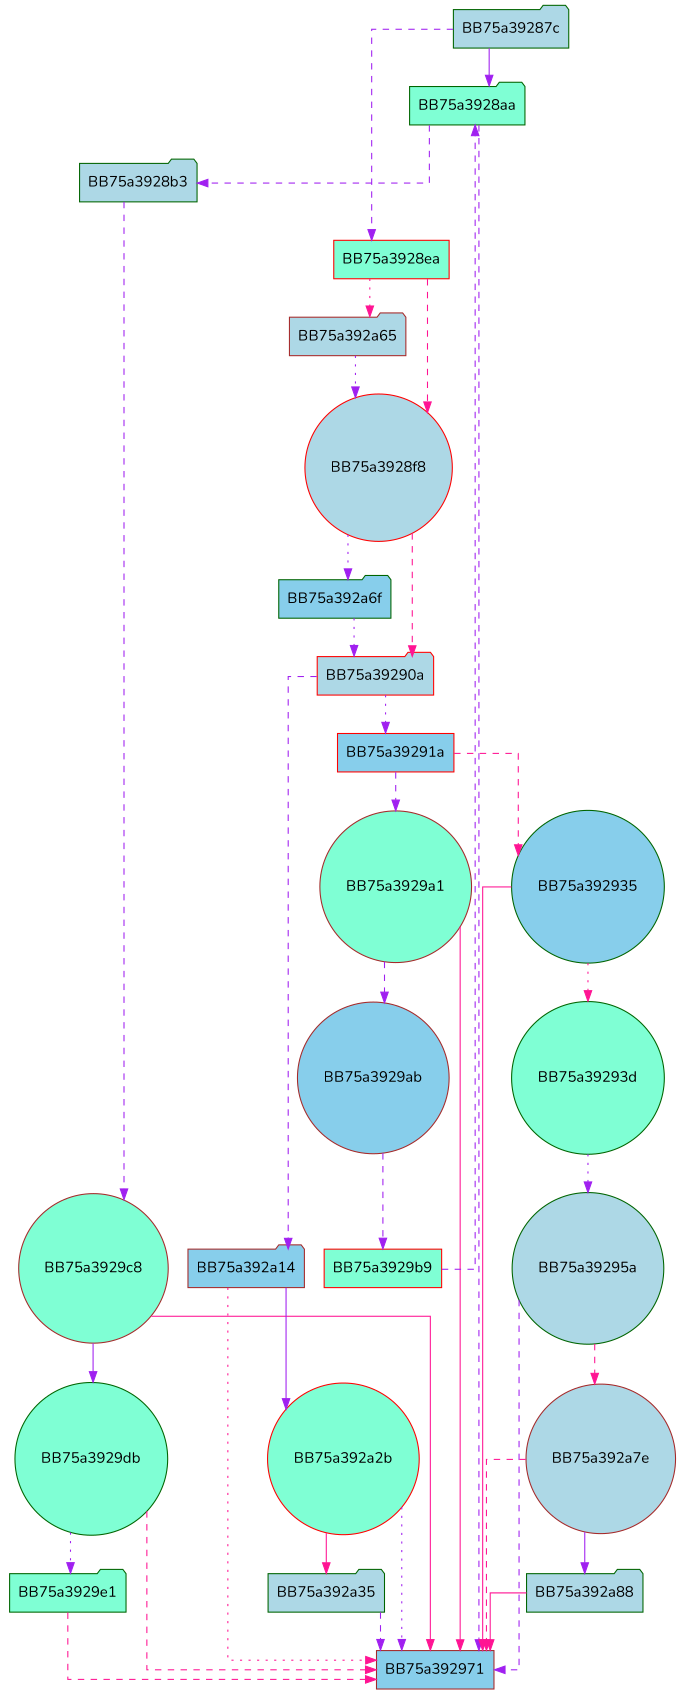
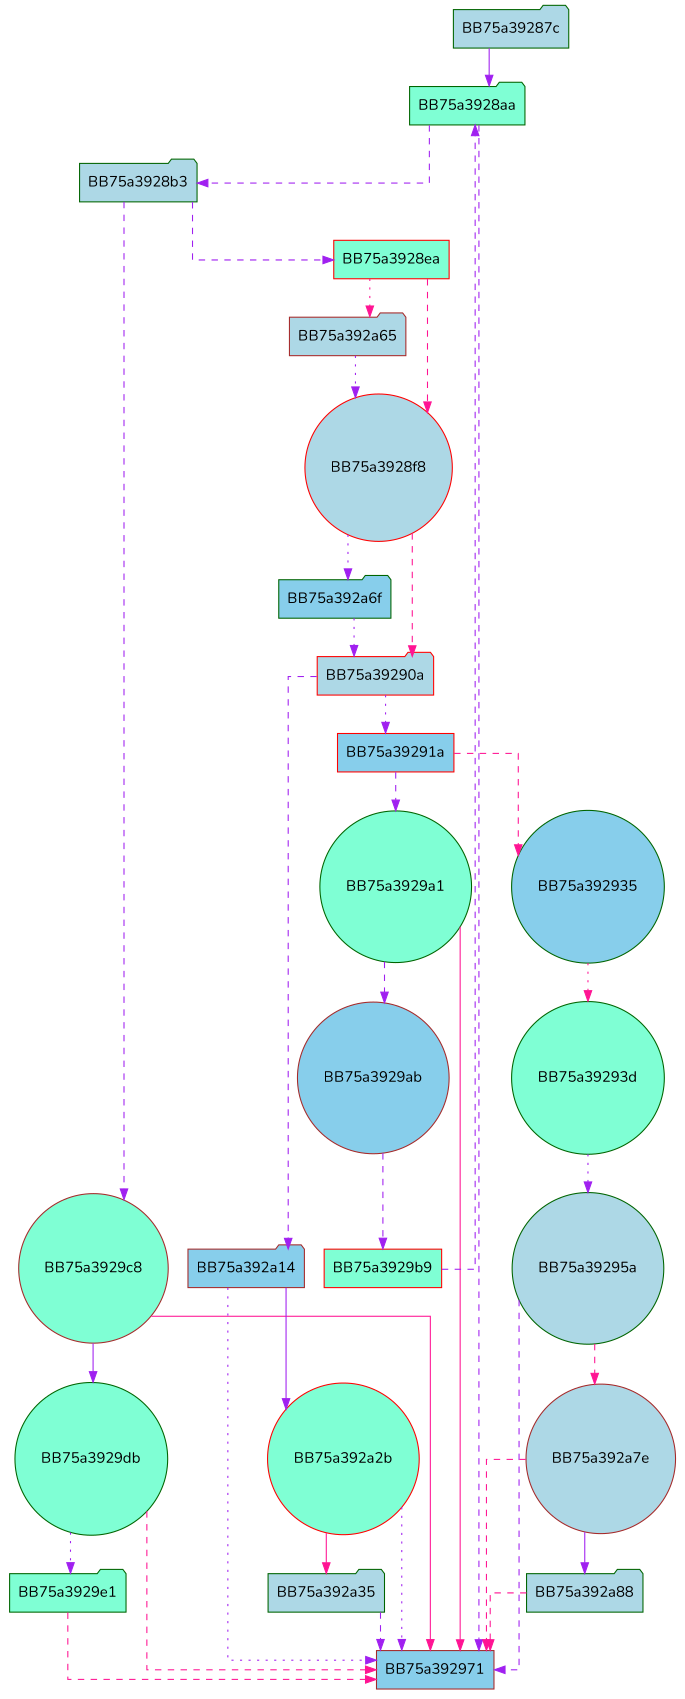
edge "BB75a39287c" -> "BB75a3928ea": now "BB75a3928b3" -> "BB75a3928ea"
node "BB75a3929a1": color brown -> darkgreen
edge "BB75a392935" -> "BB75a392971": removed
edge "BB75a392a14" -> "BB75a392971": color deeppink -> purple
edge "BB75a392a88" -> "BB75a392971": style solid -> dashed
